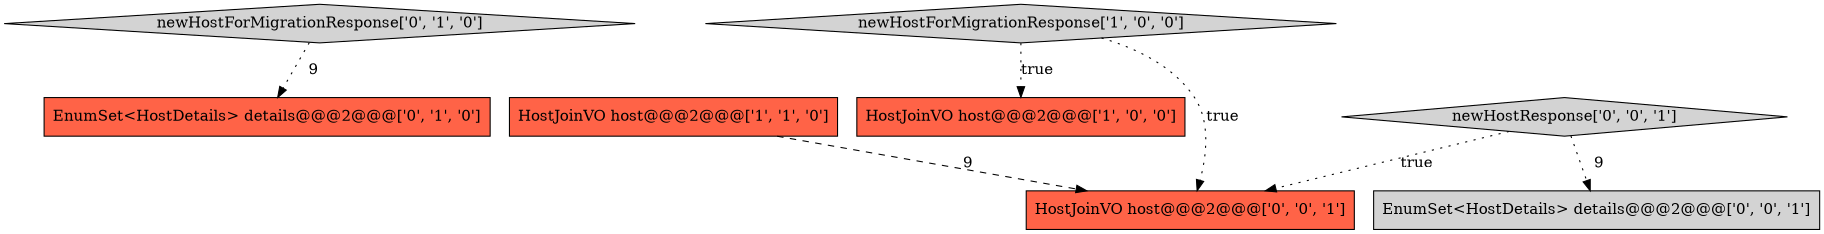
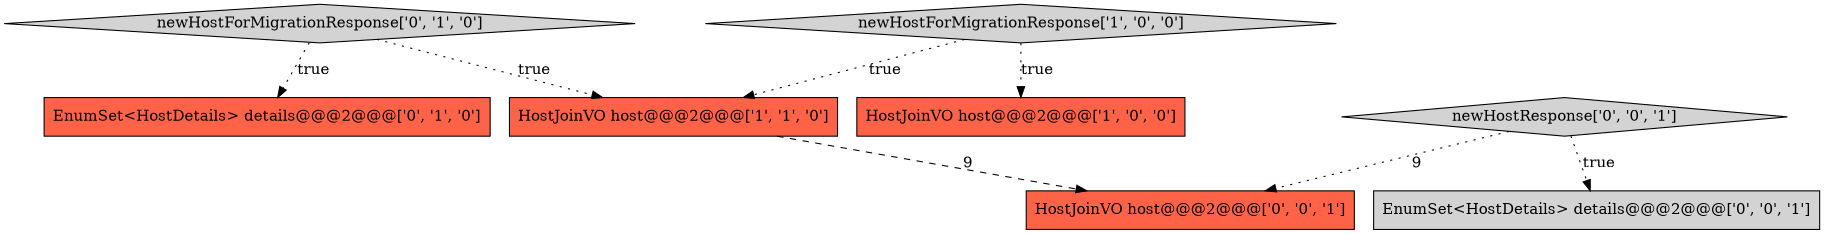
edge "newHostForMigrationResponse['0', '1', '0']" -> "HostJoinVO host@@@2@@@['1', '1', '0']": added, label "true"
edge "newHostForMigrationResponse['0', '1', '0']" -> "EnumSet<HostDetails> details@@@2@@@['0', '1', '0']": label "9" -> "true"
edge "newHostForMigrationResponse['1', '0', '0']" -> "HostJoinVO host@@@2@@@['0', '0', '1']": now "newHostForMigrationResponse['1', '0', '0']" -> "HostJoinVO host@@@2@@@['1', '1', '0']"
edge "newHostResponse['0', '0', '1']" -> "HostJoinVO host@@@2@@@['0', '0', '1']": label "true" -> "9"
edge "newHostResponse['0', '0', '1']" -> "EnumSet<HostDetails> details@@@2@@@['0', '0', '1']": label "9" -> "true"
